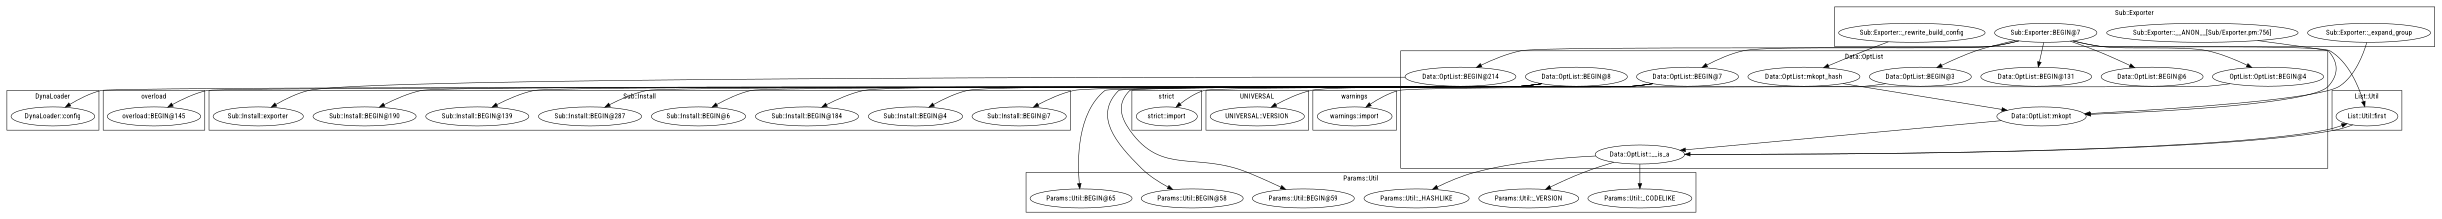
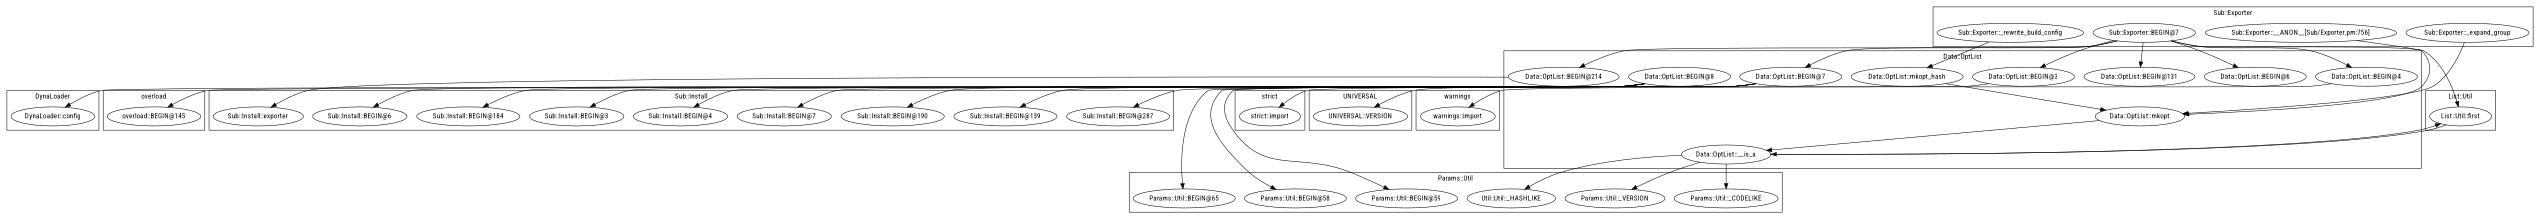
node "OptList::OptList::BEGIN@4": label "OptList::OptList::BEGIN@4" -> "Data::OptList::BEGIN@4"
node "Sub::Install::BEGIN@3": added
node "Params::Util::_HASHLIKE": label "Params::Util::_HASHLIKE" -> "Util::Util::_HASHLIKE"
